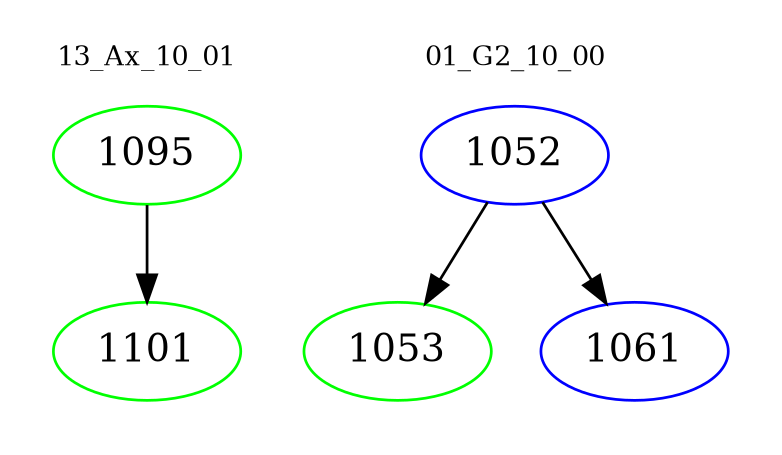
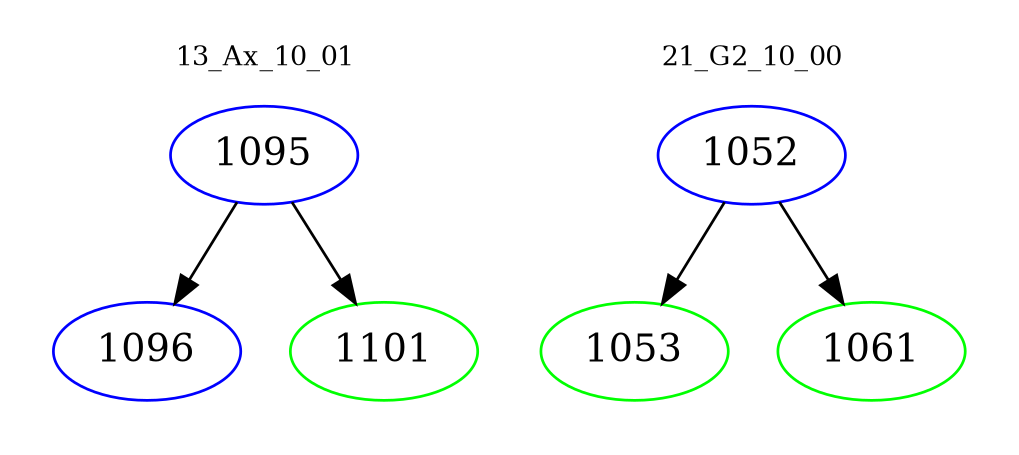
cluster "01_G2_10_00": label "01_G2_10_00" -> "21_G2_10_00"
node "1095": color green -> blue
node "1096": added
node "1061": color blue -> green
